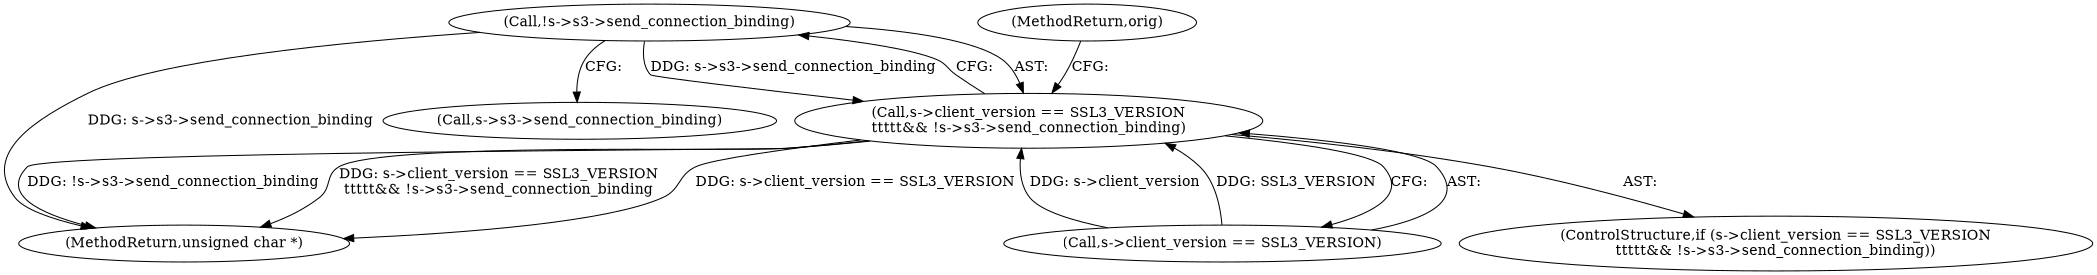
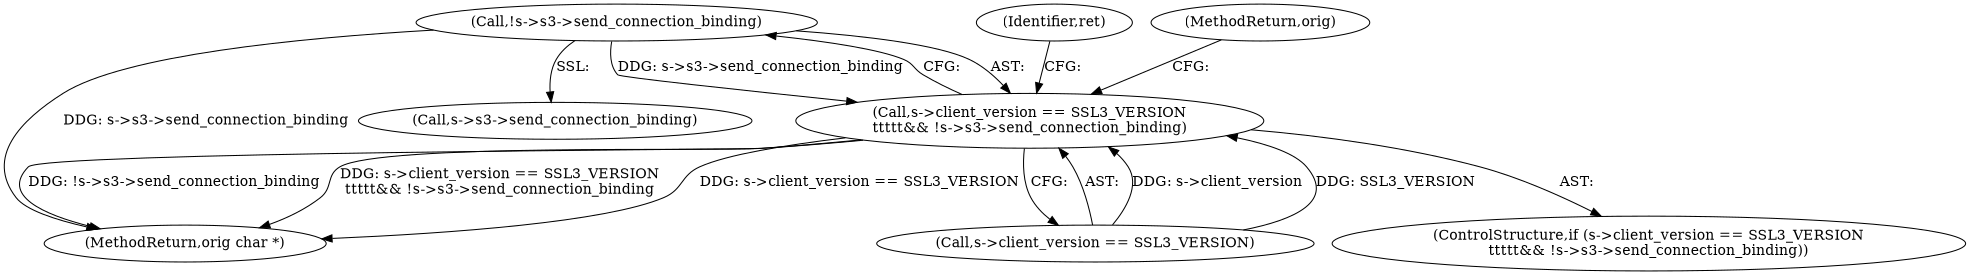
node "(Identifier,ret)": added
edge "(Call,!s->s3->send_connection_binding)" -> "(Call,s->s3->send_connection_binding)": label "CFG: " -> "SSL: "
node "(MethodReturn,unsigned char *)": label "(MethodReturn,unsigned char *)" -> "(MethodReturn,orig char *)"
